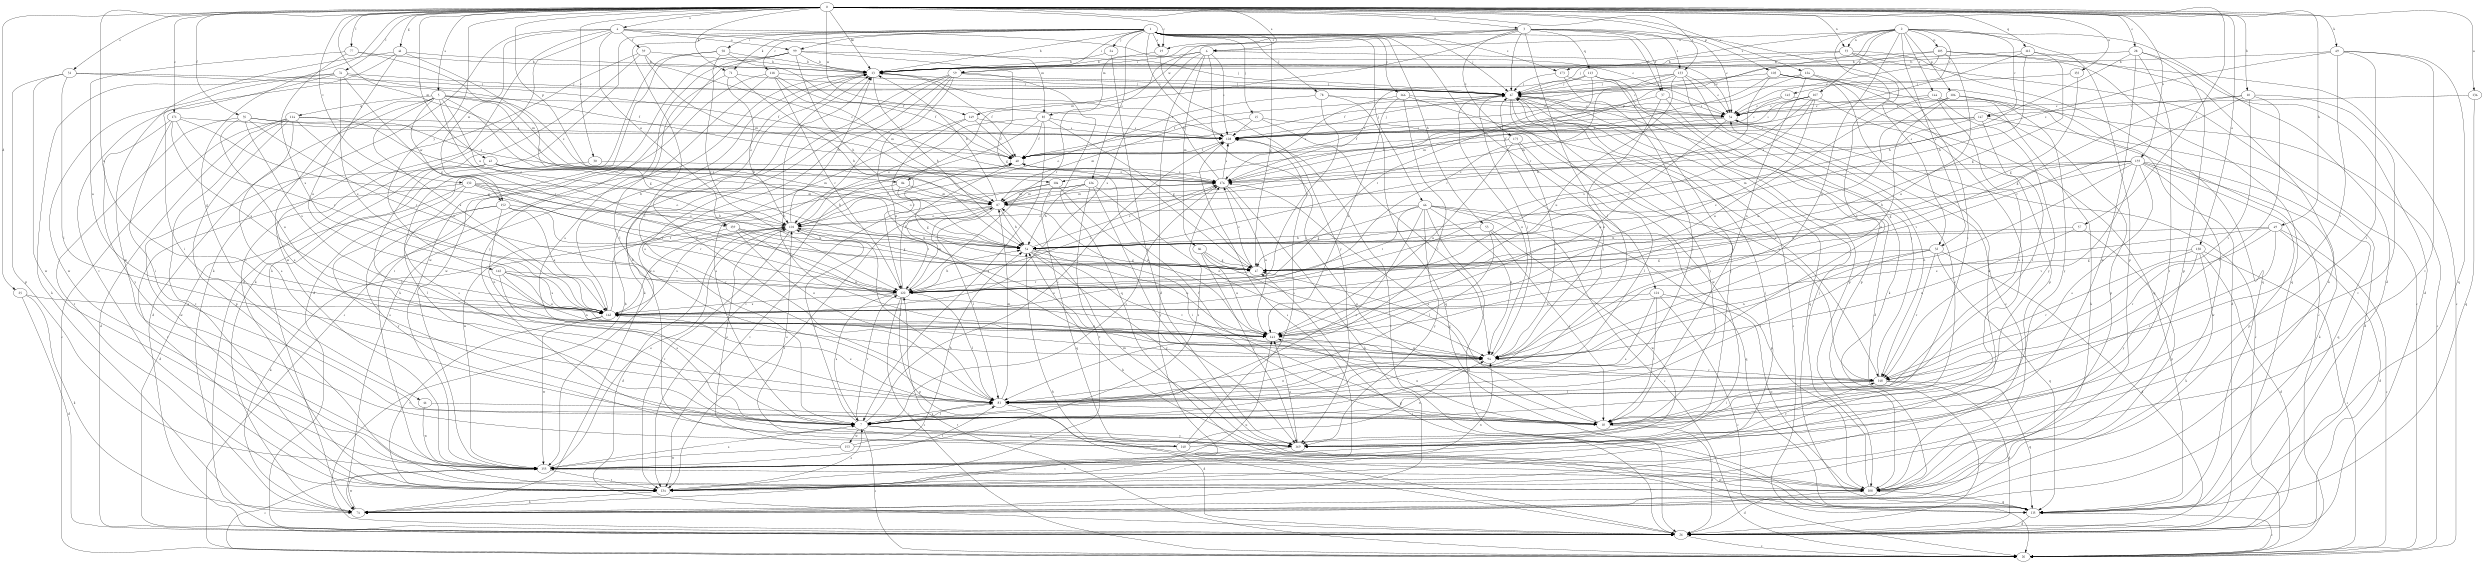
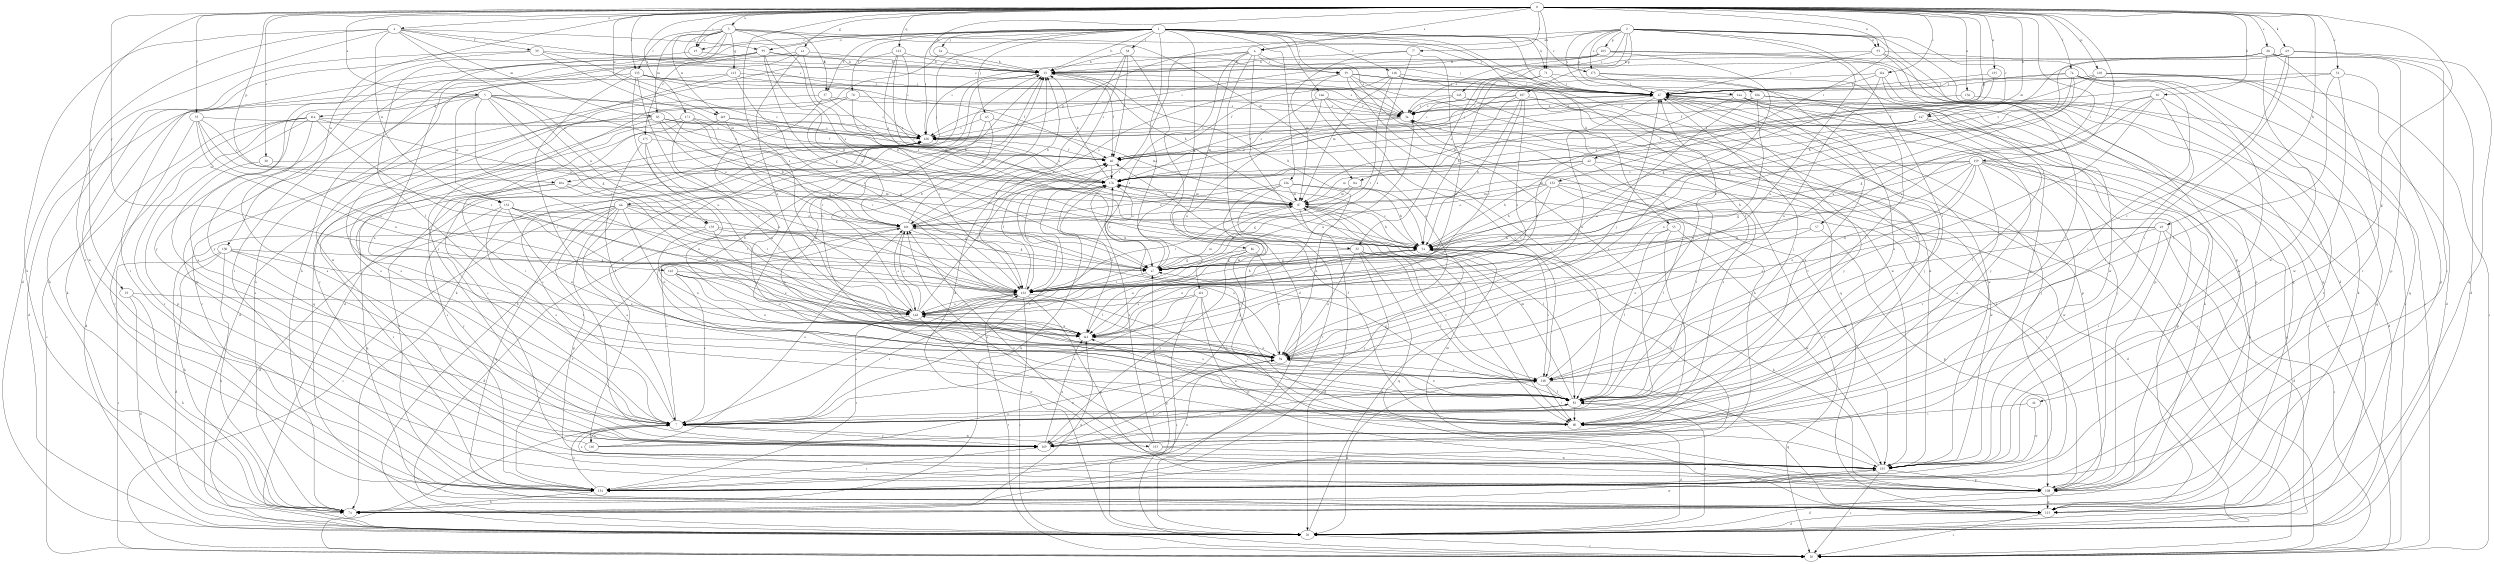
edge "13" -> "26": added, label "d"
